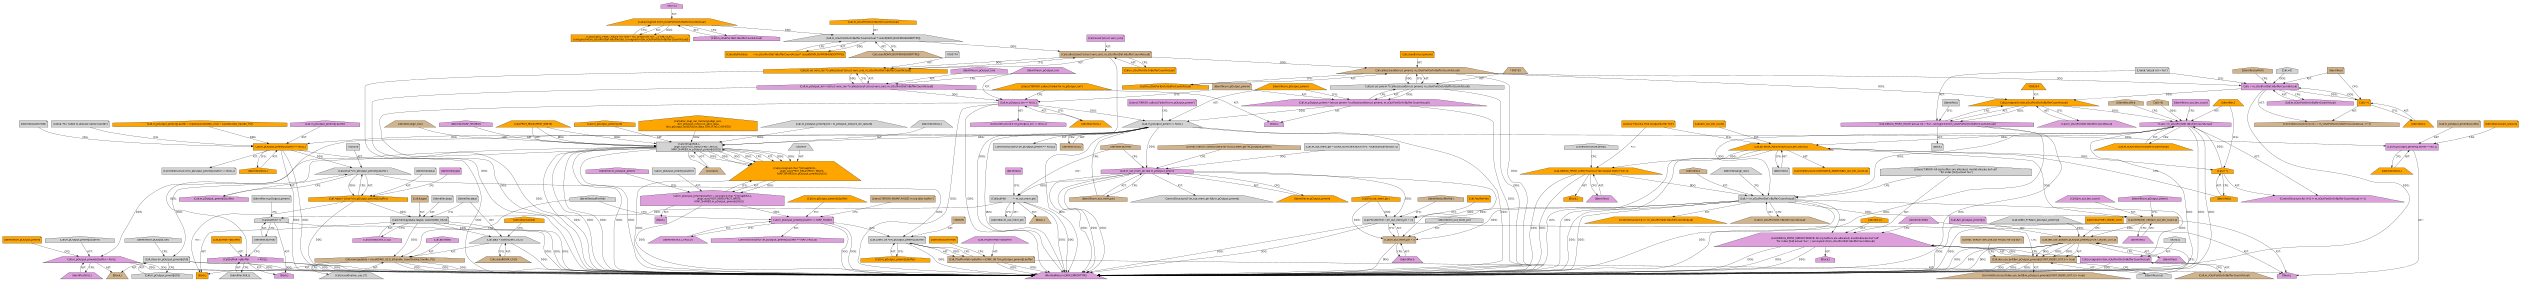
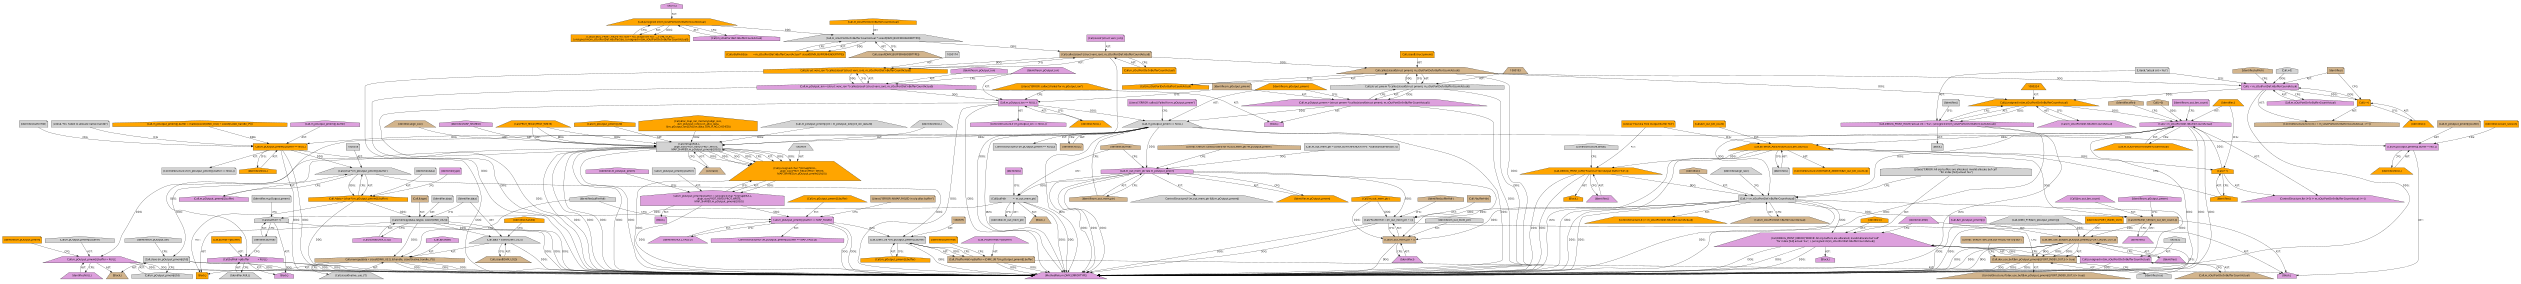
node "(Call,*bufferHdr)": fillcolor orange -> tan
